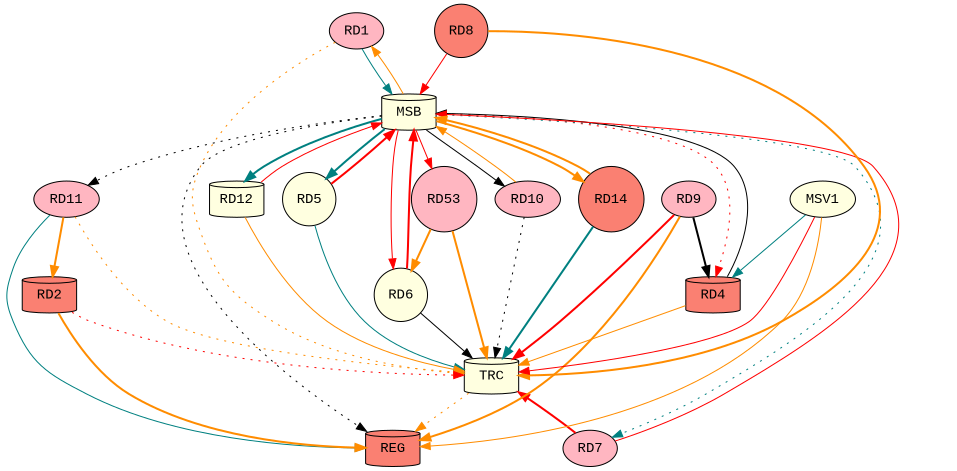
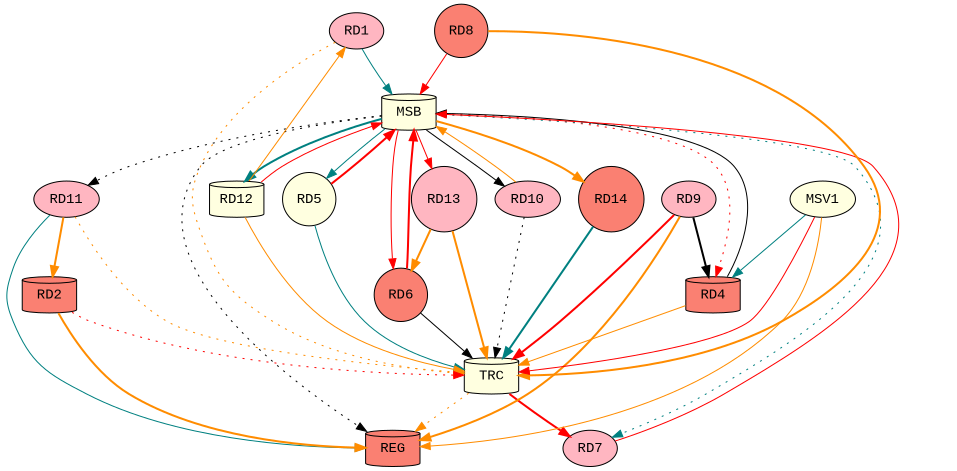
edge "MSB" -> "RD1": now "RD12" -> "RD1"
edge "RD14" -> "MSB": removed
edge "MSB" -> "RD5": style bold -> solid
node "RD53": label "RD53" -> "RD13"
node "RD6": fillcolor lightyellow -> salmon
edge "RD7" -> "TRC": reversed
